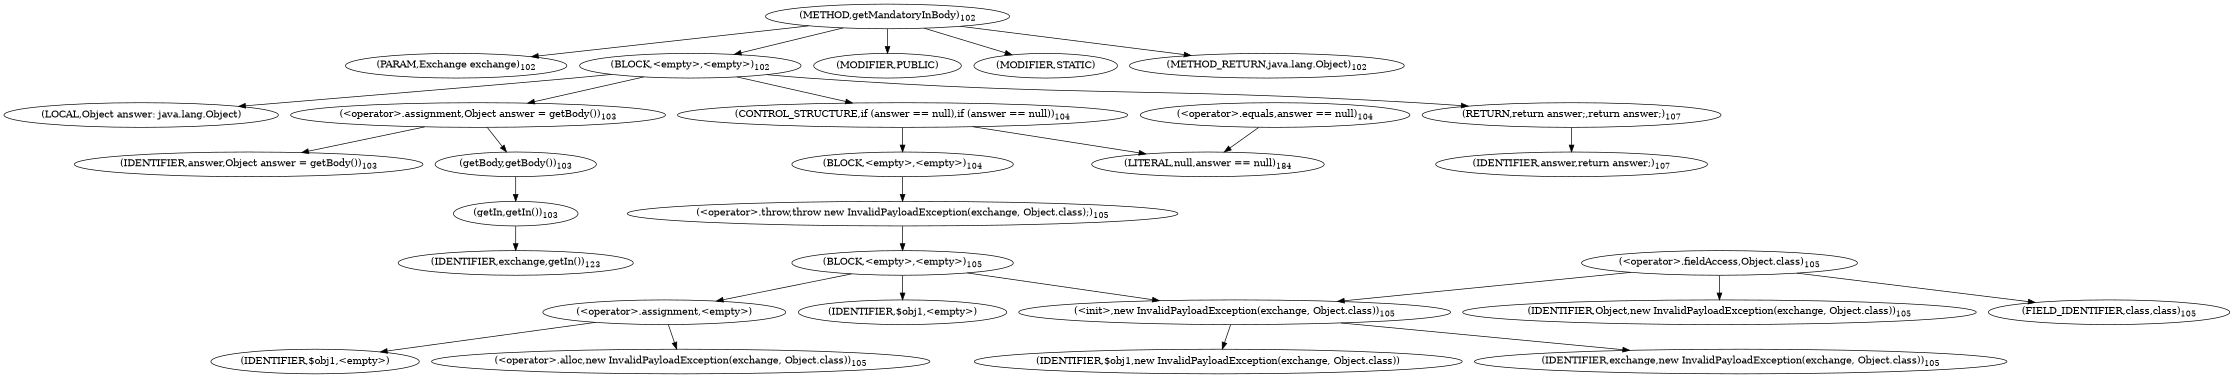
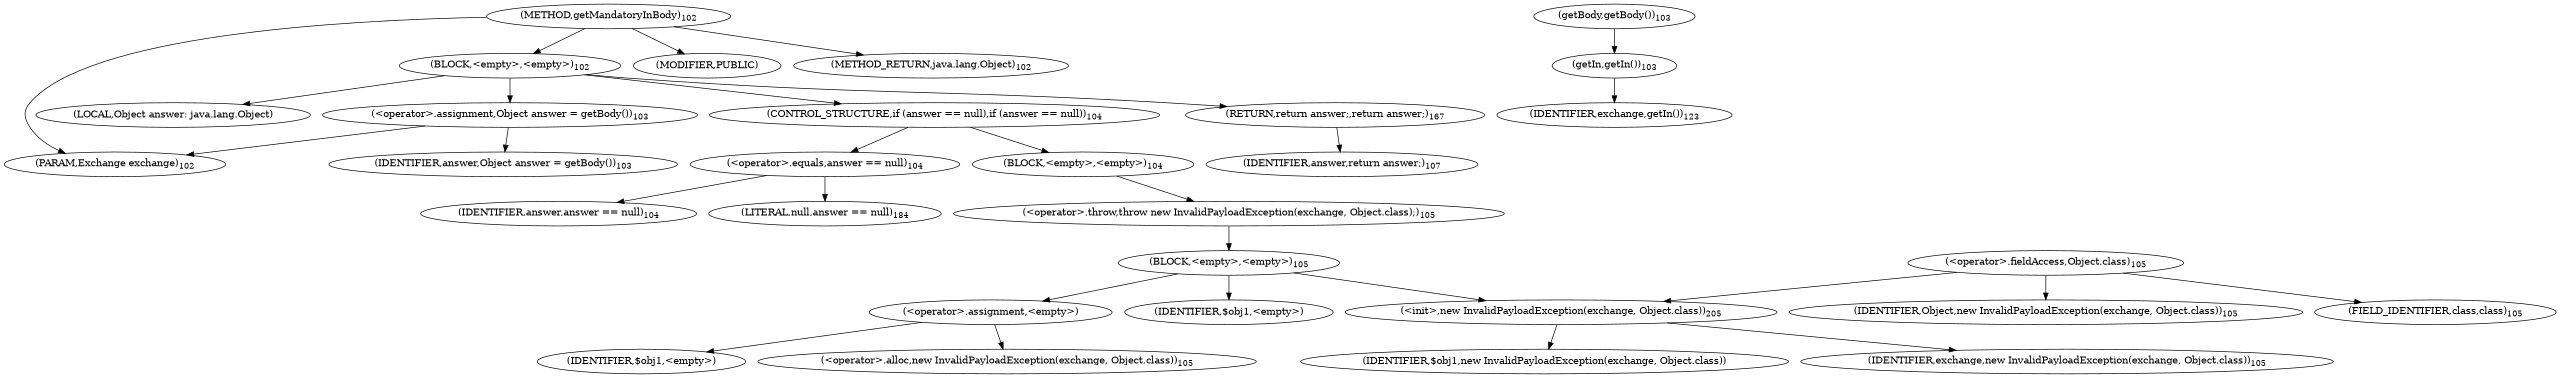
node "(MODIFIER,STATIC)": removed
node "(RETURN,return answer;,return answer;)": text "107" -> "167"
edge "(<operator>.assignment,Object answer = getBody())" -> "(getBody,getBody())": now "(<operator>.assignment,Object answer = getBody())" -> "(PARAM,Exchange exchange)"
edge "(CONTROL_STRUCTURE,if (answer == null),if (answer == null))" -> "(LITERAL,null,answer == null)": now "(CONTROL_STRUCTURE,if (answer == null),if (answer == null))" -> "(<operator>.equals,answer == null)"
node "(IDENTIFIER,answer,answer == null)": added
node "(<init>,new InvalidPayloadException(exchange, Object.class))": text "105" -> "205"
